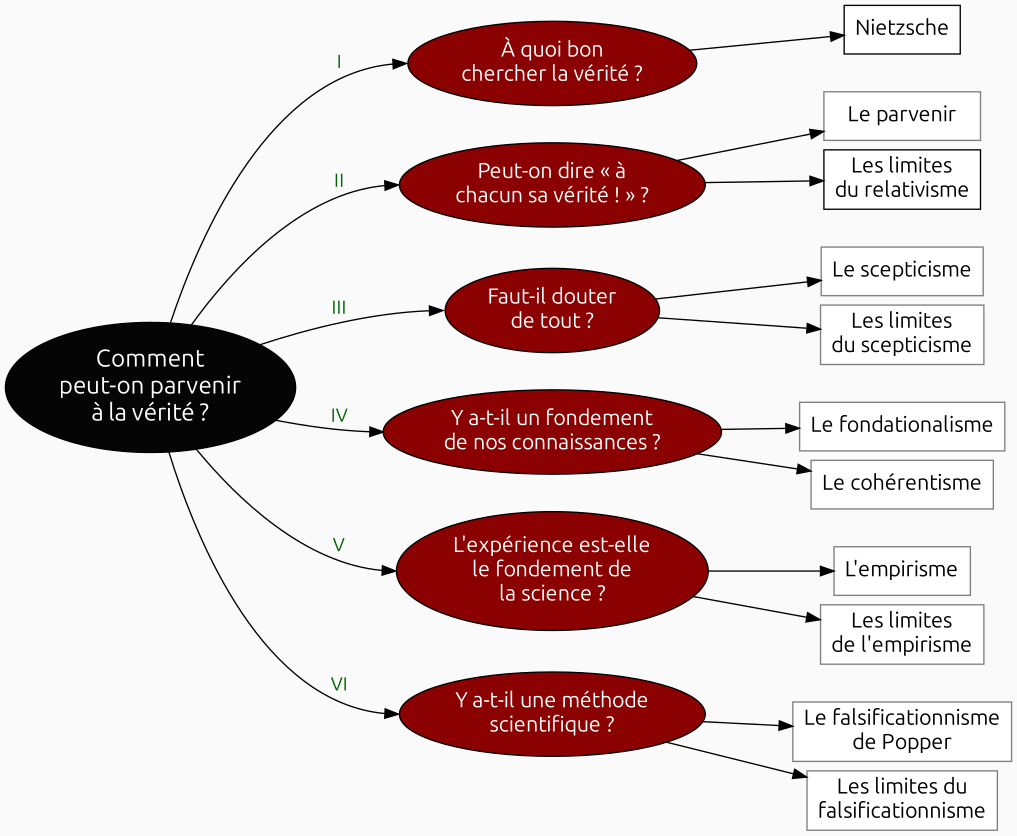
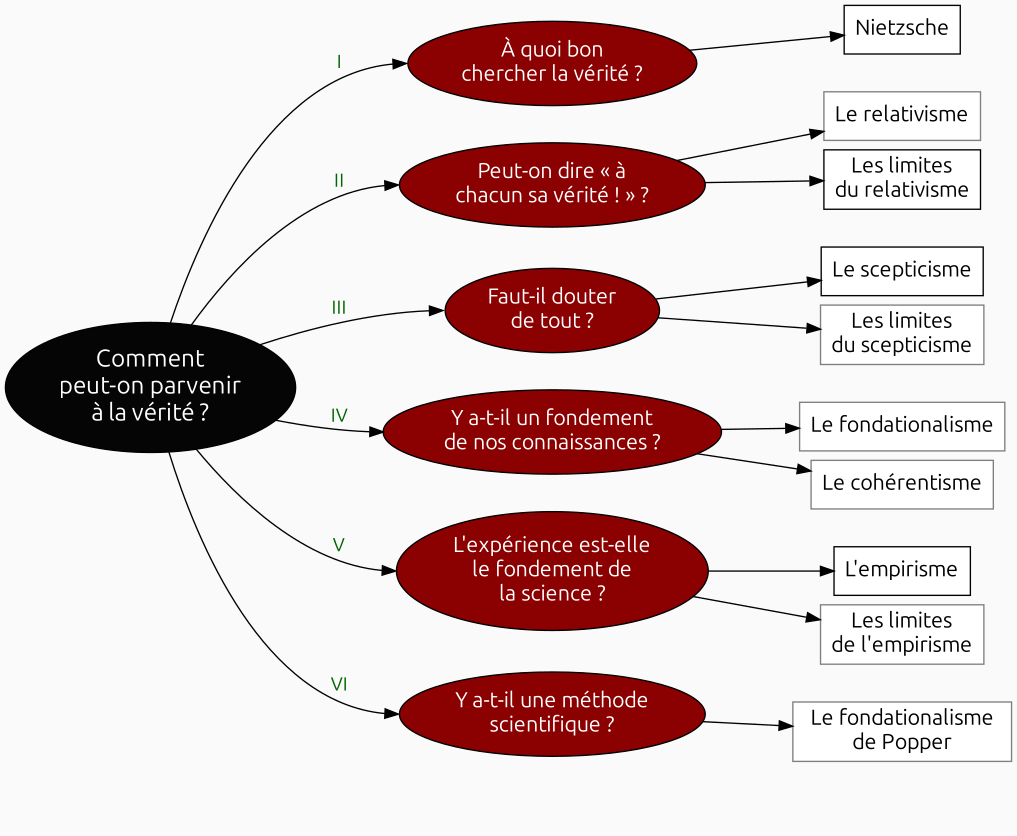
node "Le parvenir": label "Le parvenir" -> "Le relativisme"
node "Le scepticisme": color grey50 -> black
node "L'empirisme": color grey50 -> black
node "Le falsificationnisme de Popper": label "Le falsificationnisme de Popper" -> "Le fondationalisme de Popper"
node "Les limites du falsificationnisme": removed
